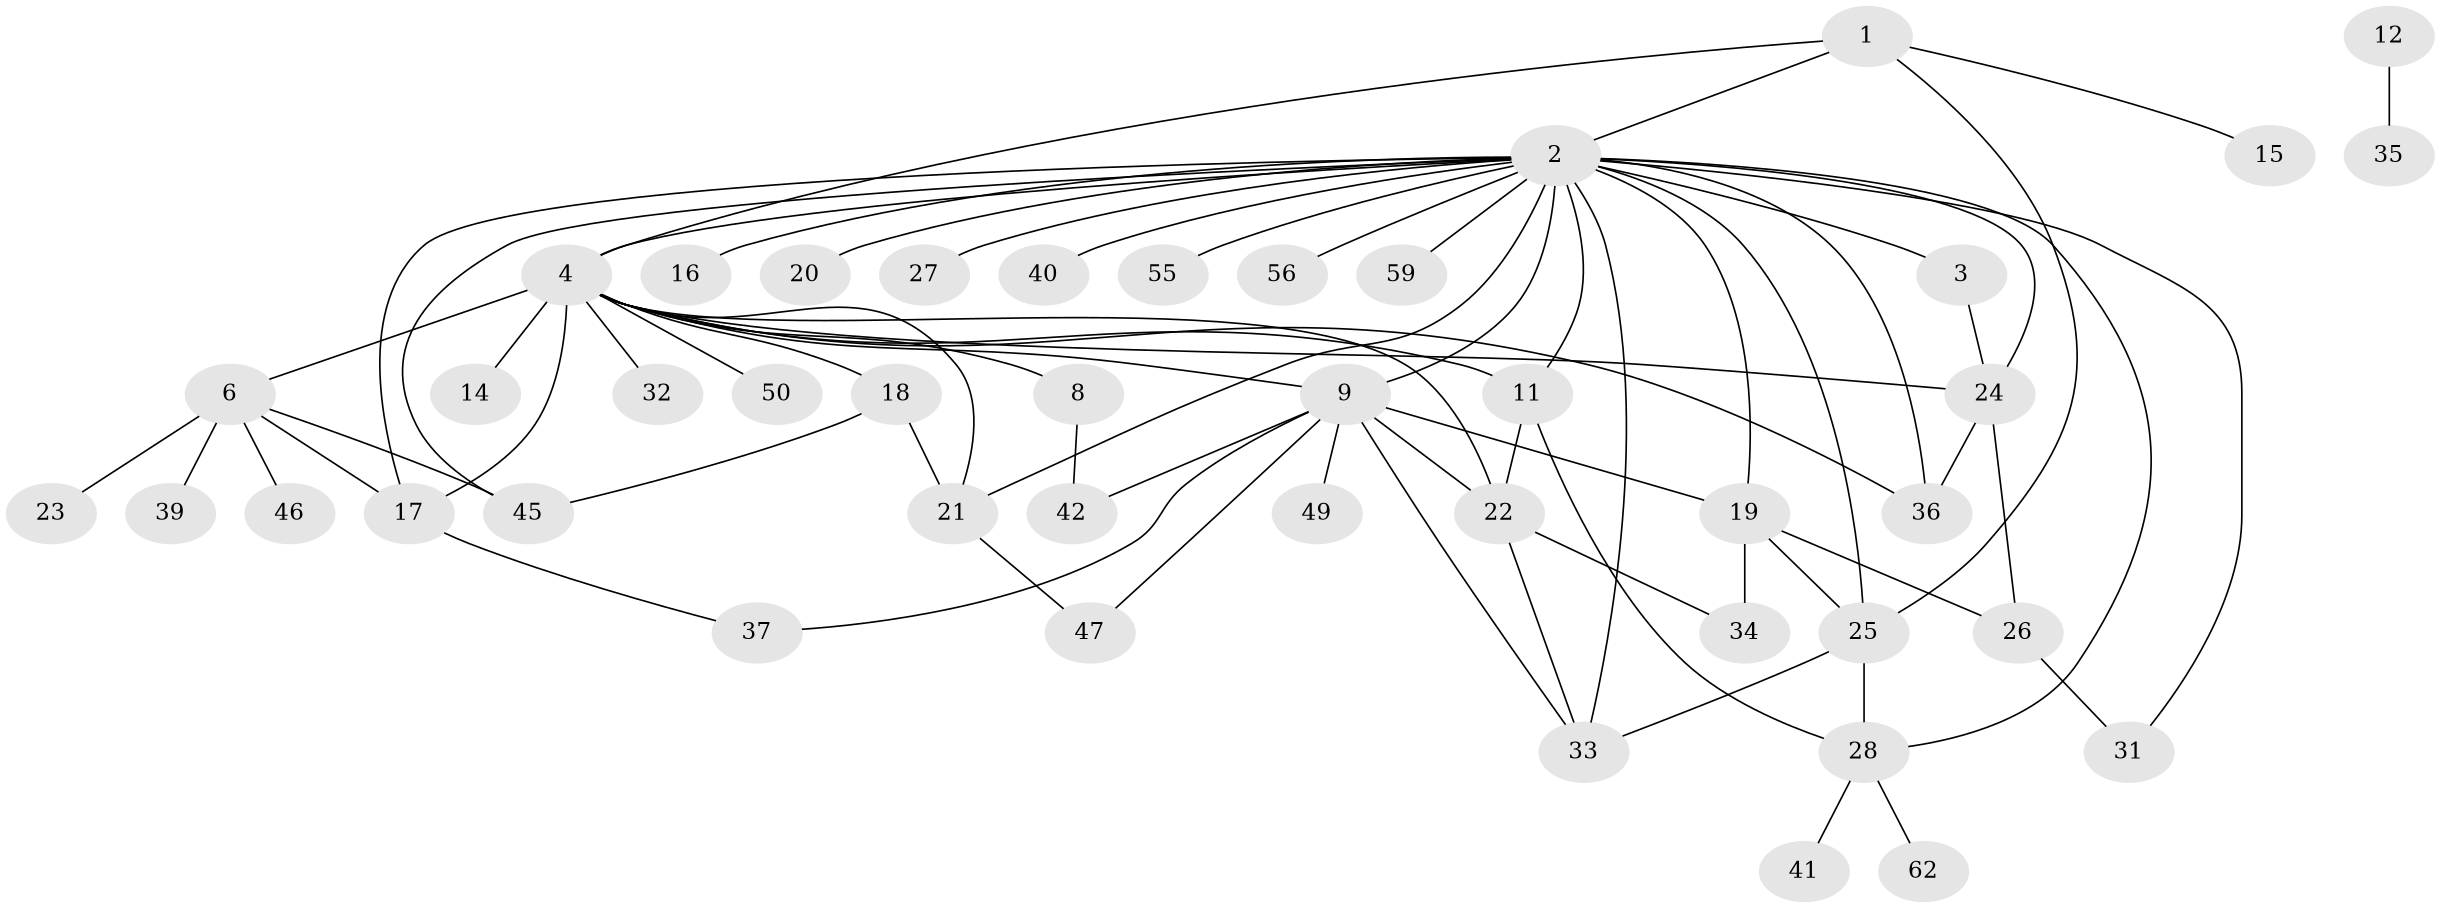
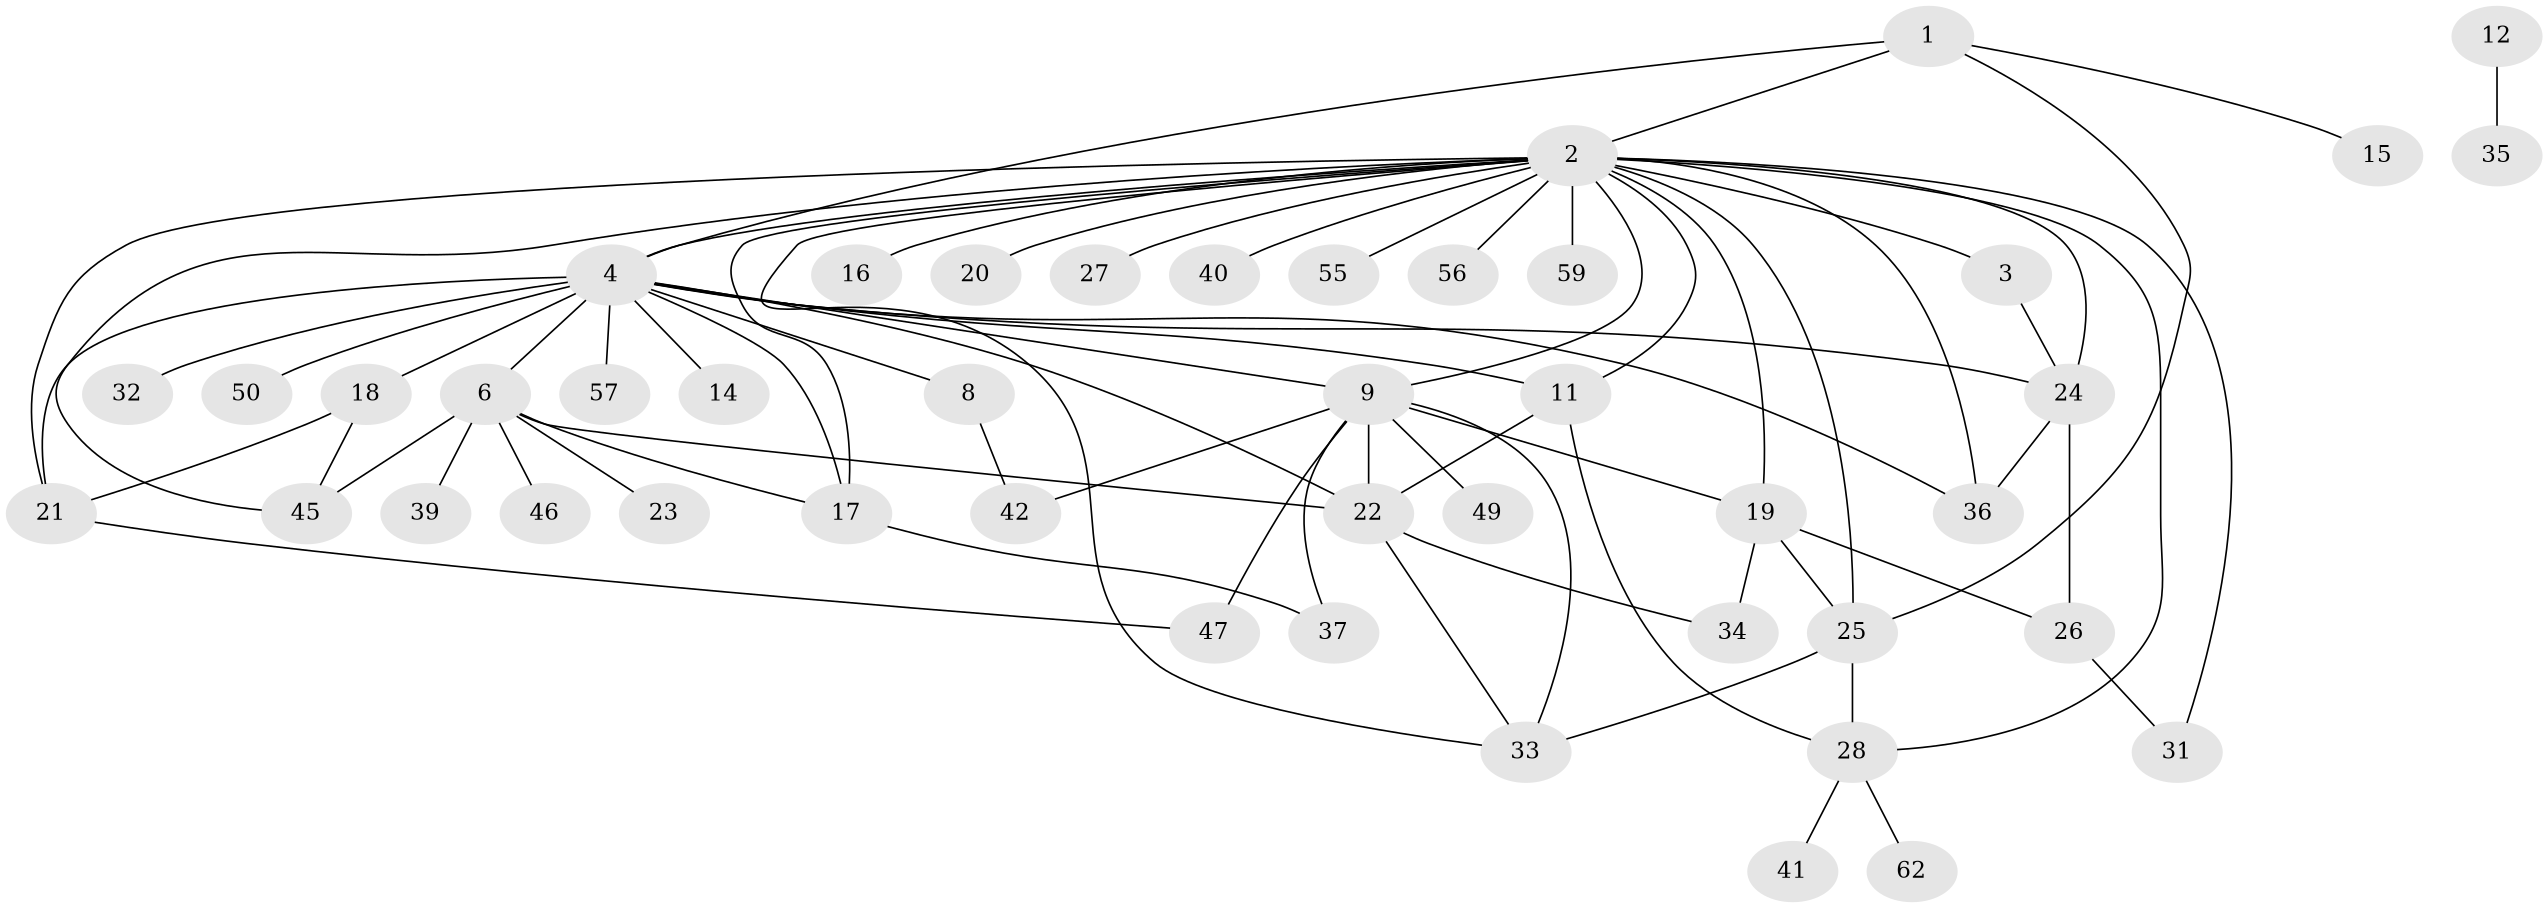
node "57": added
edge "6" -- "22": added
